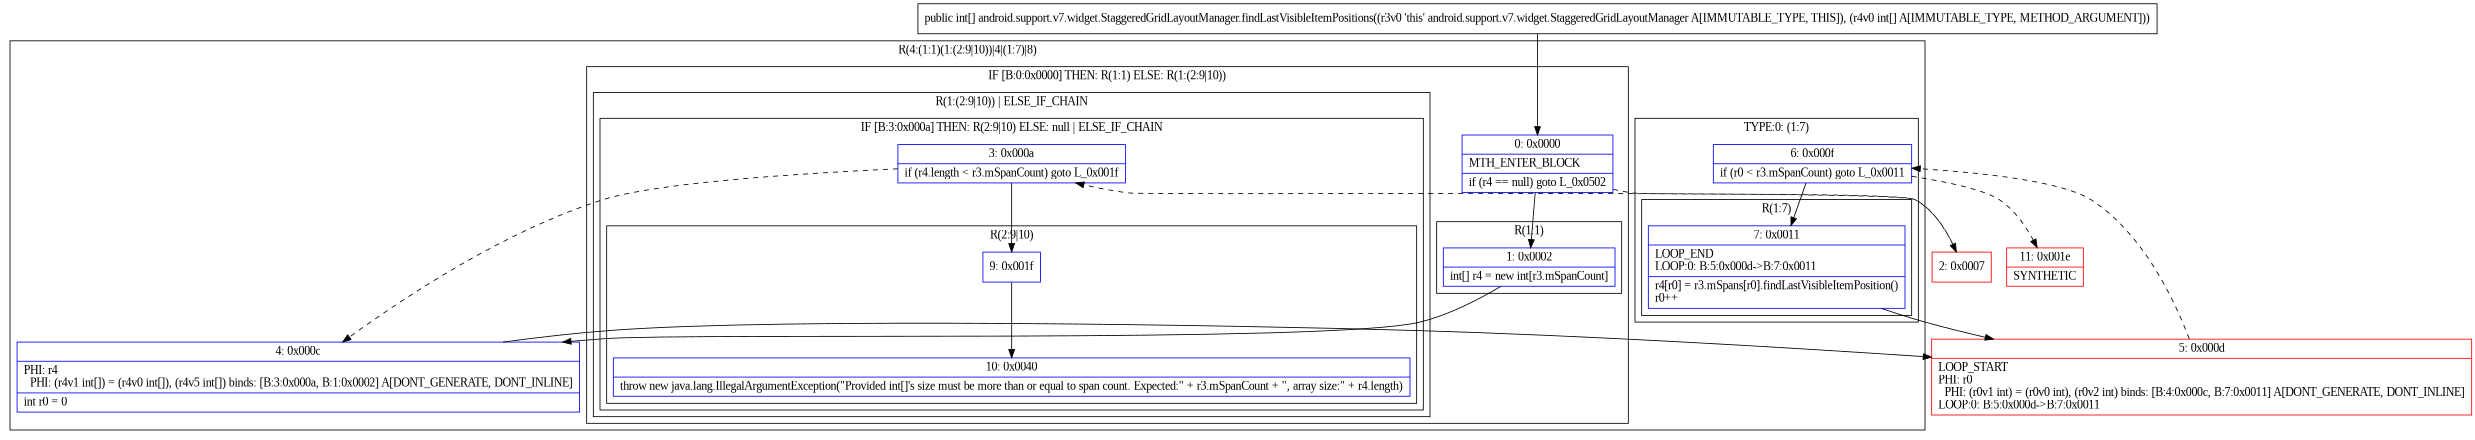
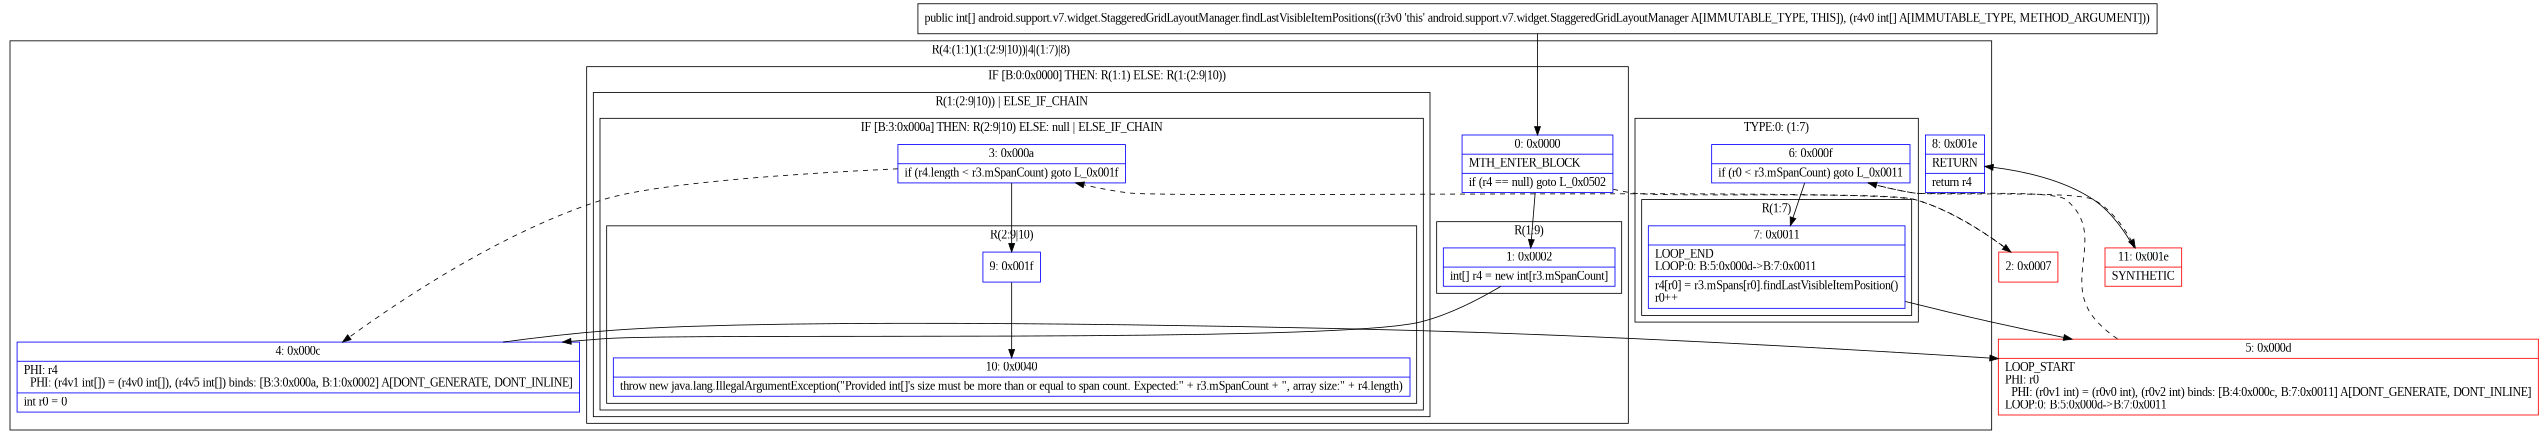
node "8: 0x001e": added
cluster "R(1:1)": label "R(1:1)" -> "R(1:9)"
